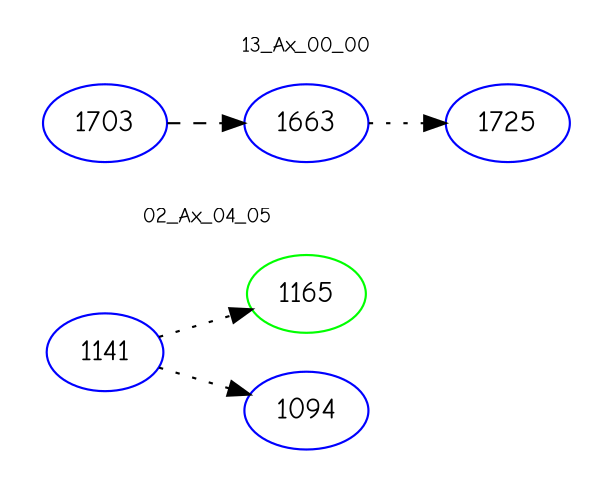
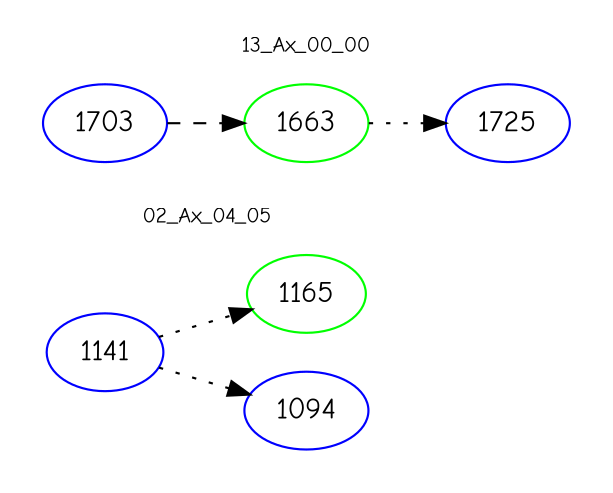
node "1663": color blue -> green
